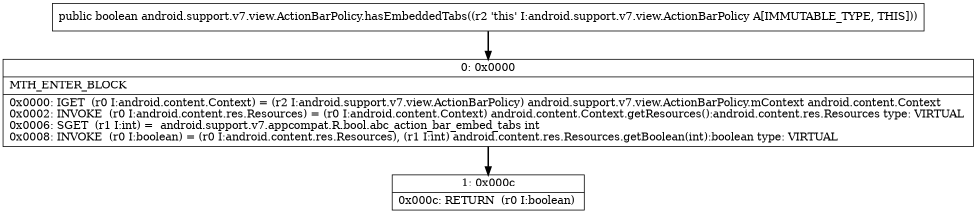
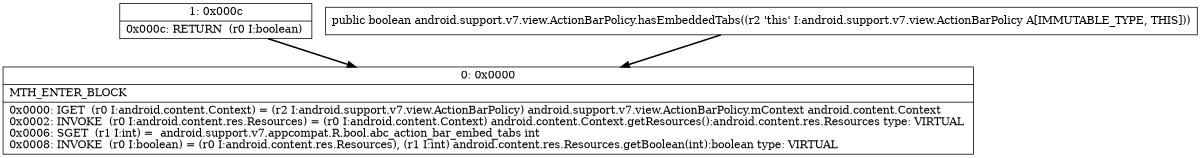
edge "0: 0x0000" -> "1: 0x000c": reversed
